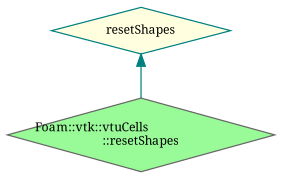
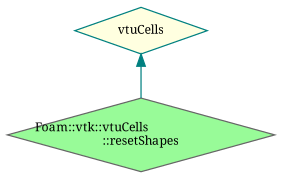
node "resetShapes": label "resetShapes" -> "vtuCells"
